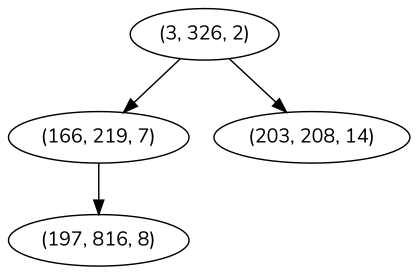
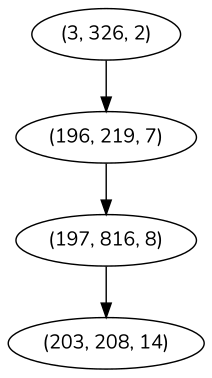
edge "(3, 326, 2)" -> "(203, 208, 14)": now "(197, 816, 8)" -> "(203, 208, 14)"
node "(166, 219, 7)": label "(166, 219, 7)" -> "(196, 219, 7)"
